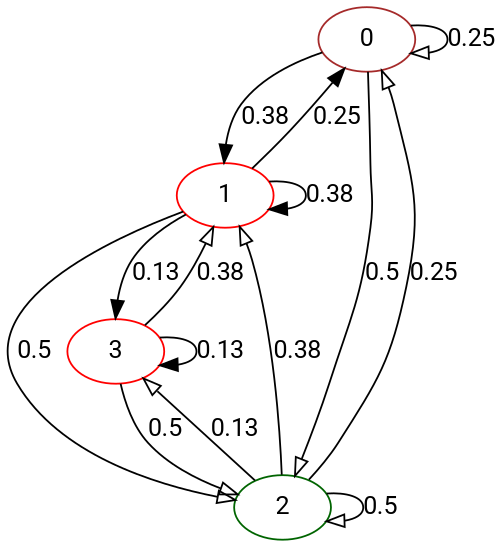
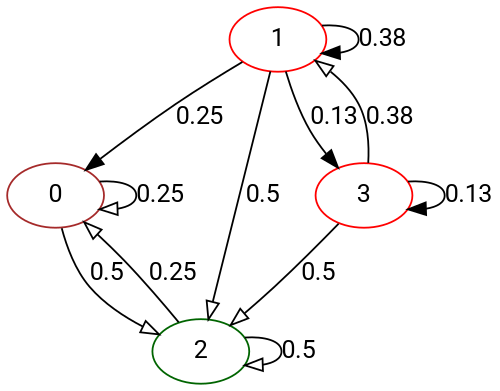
edge "0" -> "1": removed, label "0.38"
edge "2" -> "1": removed, label "0.38"
edge "2" -> "3": removed, label "0.13"
